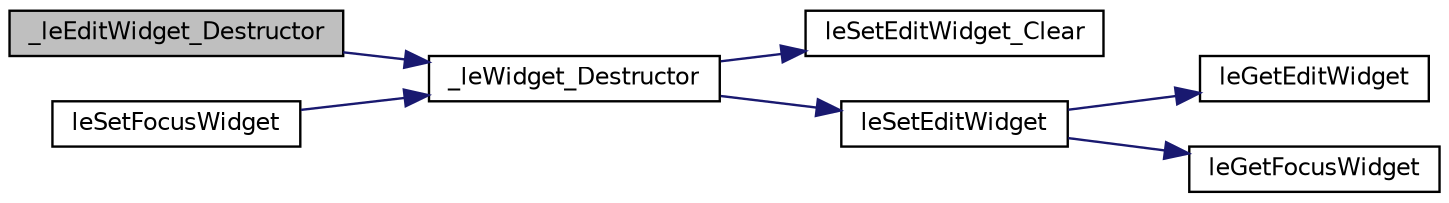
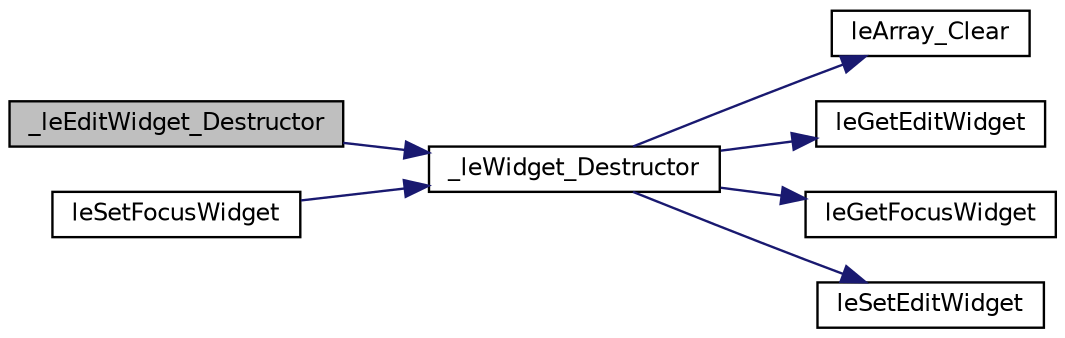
node "leSetEditWidget_Clear": label "leSetEditWidget_Clear" -> "leArray_Clear"
edge "leSetEditWidget" -> "leGetEditWidget": now "_leWidget_Destructor" -> "leGetEditWidget"
edge "leSetEditWidget" -> "leGetFocusWidget": now "_leWidget_Destructor" -> "leGetFocusWidget"
